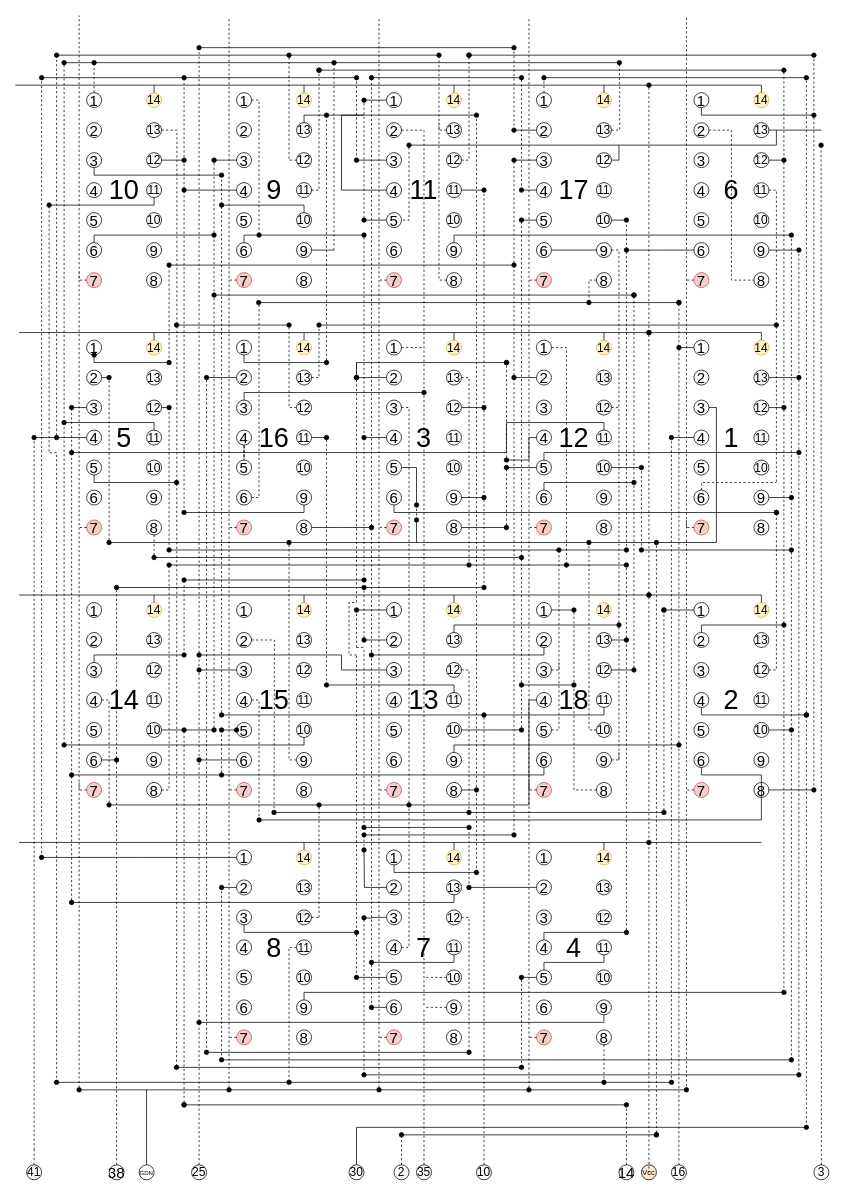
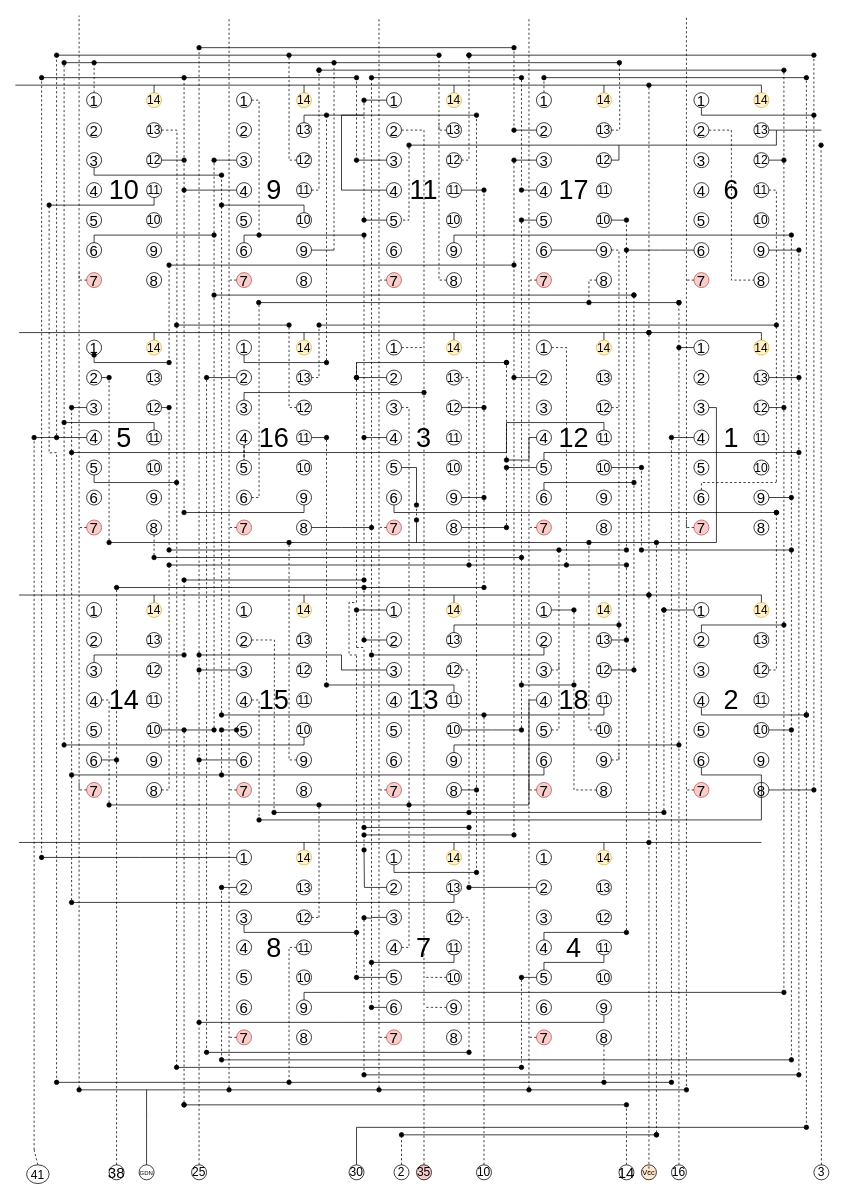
node "41": size 15x15 -> 23x19
node "35": fillcolor #ffffff -> #f8cecc
